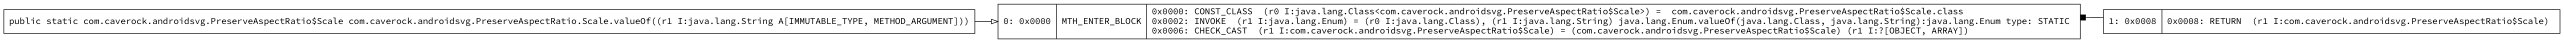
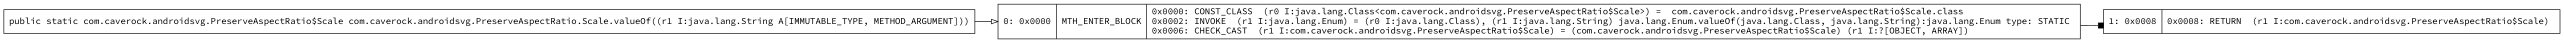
edge "1: 0x0008" -> "0: 0x0000": reversed
